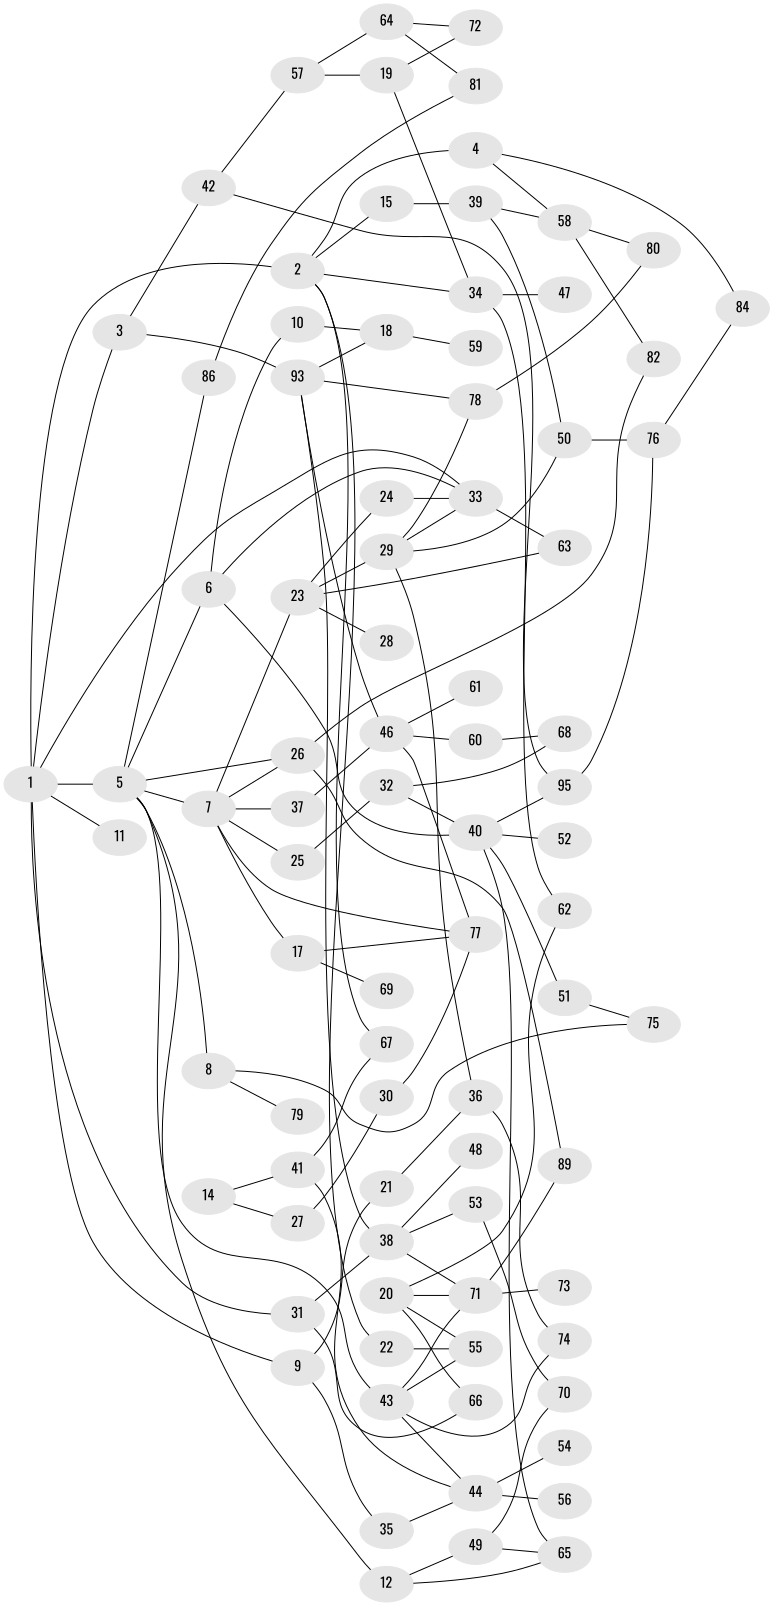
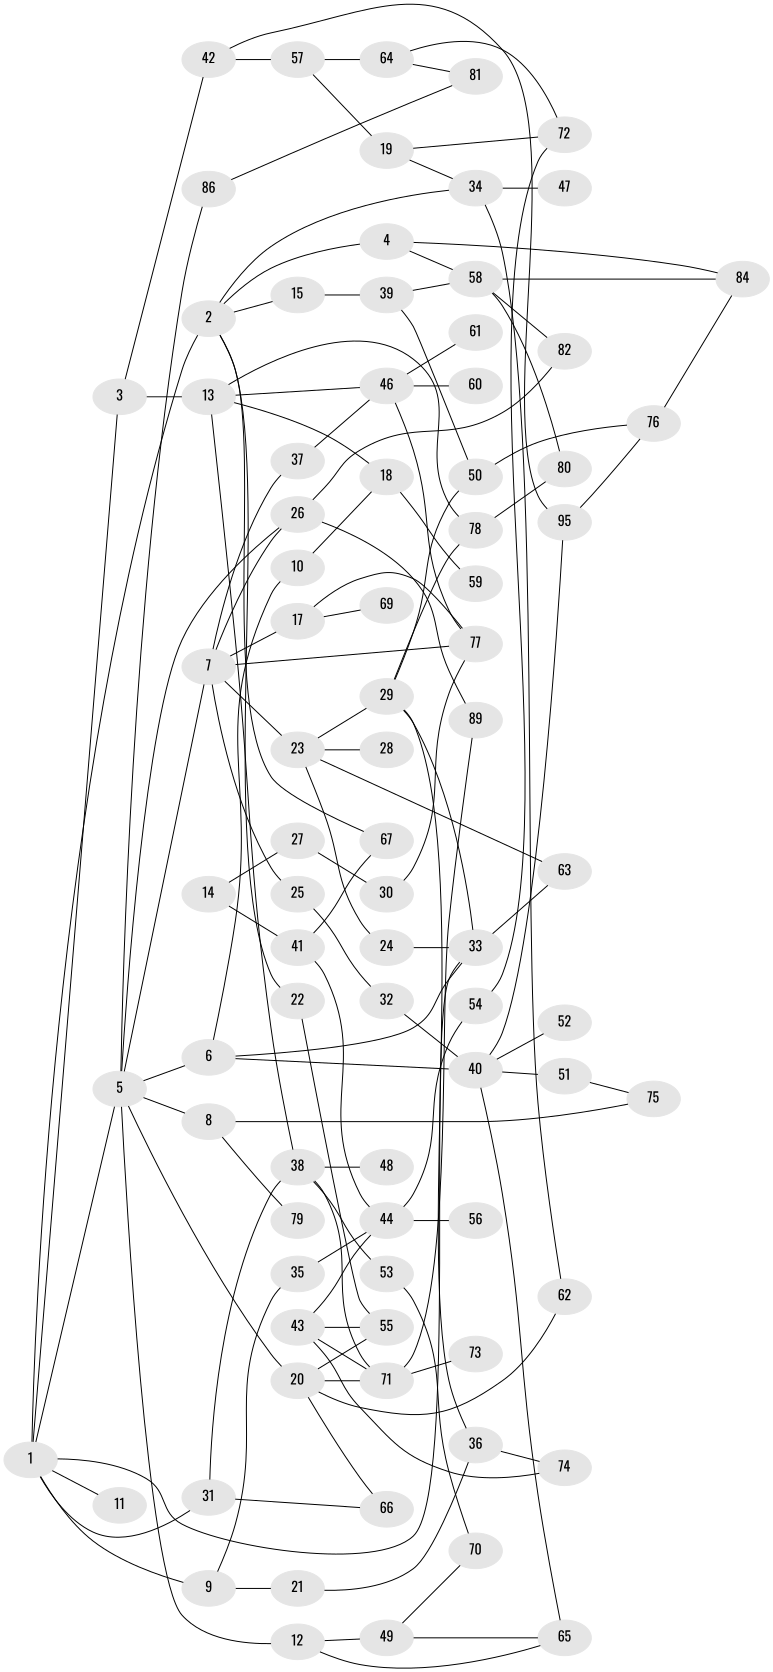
edge "58" -- "84": added
node "93": label "93" -> "13"
edge "72" -- "54": added
node "68": removed
edge "5" -- "43": now "5" -- "20"
